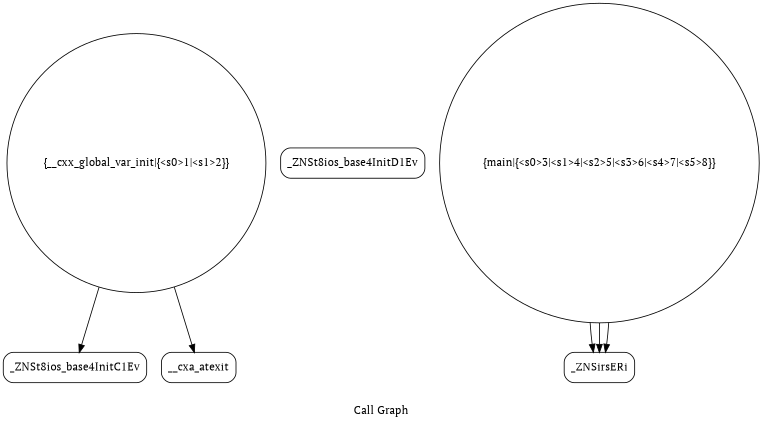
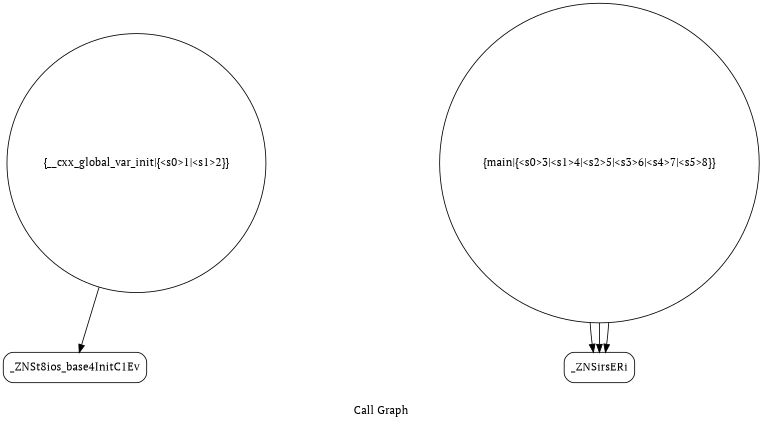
node "_ZNSt8ios_base4InitD1Ev": removed
node "__cxa_atexit": removed
